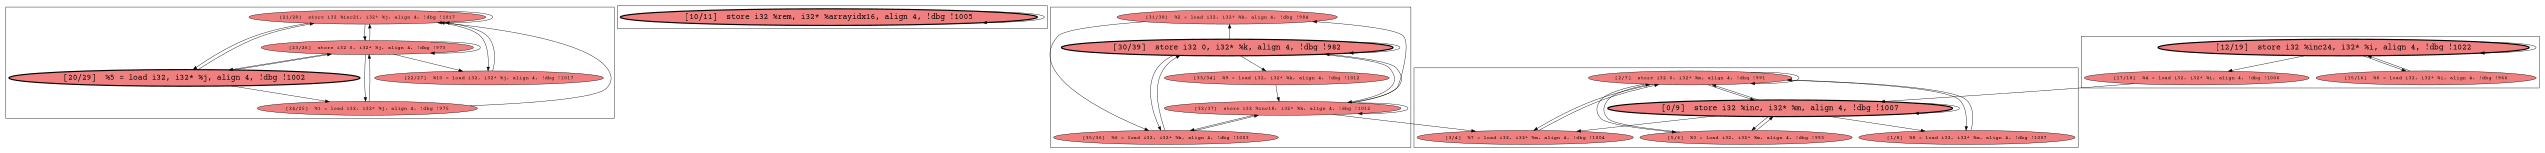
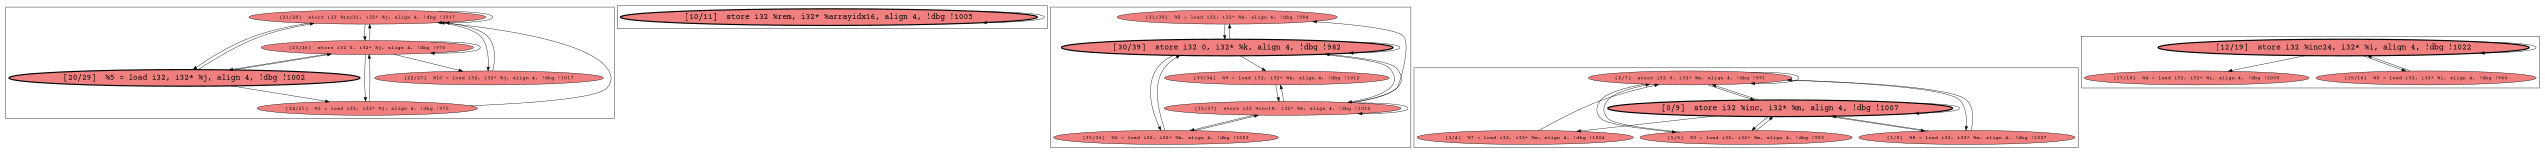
edge "[31/38]  %2 = load i32, i32* %k, align 4, !dbg !984" -> "[35/36]  %6 = load i32, i32* %k, align 4, !dbg !1003": now "[31/38]  %2 = load i32, i32* %k, align 4, !dbg !984" -> "[30/39]  store i32 0, i32* %k, align 4, !dbg !982"
edge "[17/18]  %4 = load i32, i32* %i, align 4, !dbg !1000" -> "[0/9]  store i32 %inc, i32* %m, align 4, !dbg !1007": now "[1/8]  %8 = load i32, i32* %m, align 4, !dbg !1007" -> "[0/9]  store i32 %inc, i32* %m, align 4, !dbg !1007"
edge "[2/7]  store i32 0, i32* %m, align 4, !dbg !991" -> "[3/4]  %7 = load i32, i32* %m, align 4, !dbg !1004": removed
edge "[32/37]  store i32 %inc18, i32* %k, align 4, !dbg !1012" -> "[3/4]  %7 = load i32, i32* %m, align 4, !dbg !1004": now "[32/37]  store i32 %inc18, i32* %k, align 4, !dbg !1012" -> "[33/34]  %9 = load i32, i32* %k, align 4, !dbg !1012"
